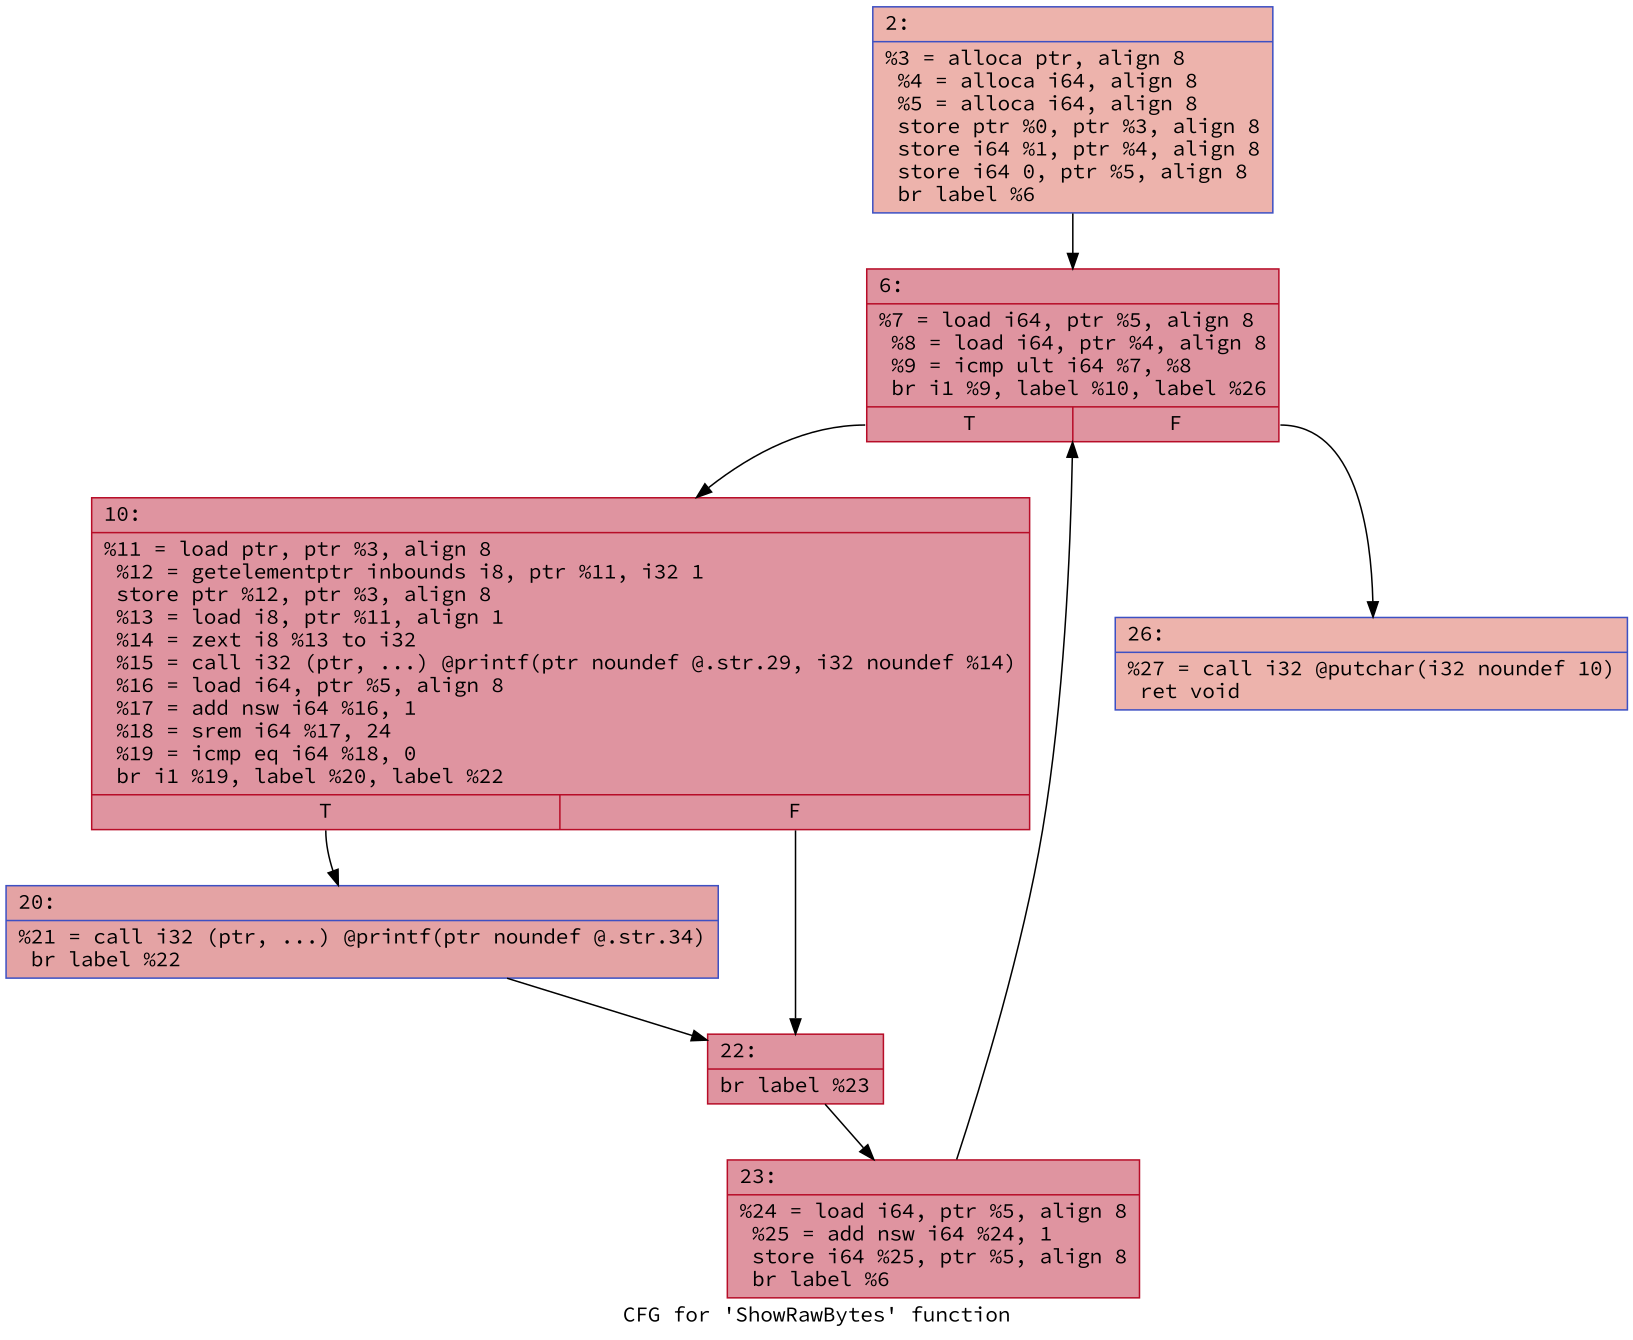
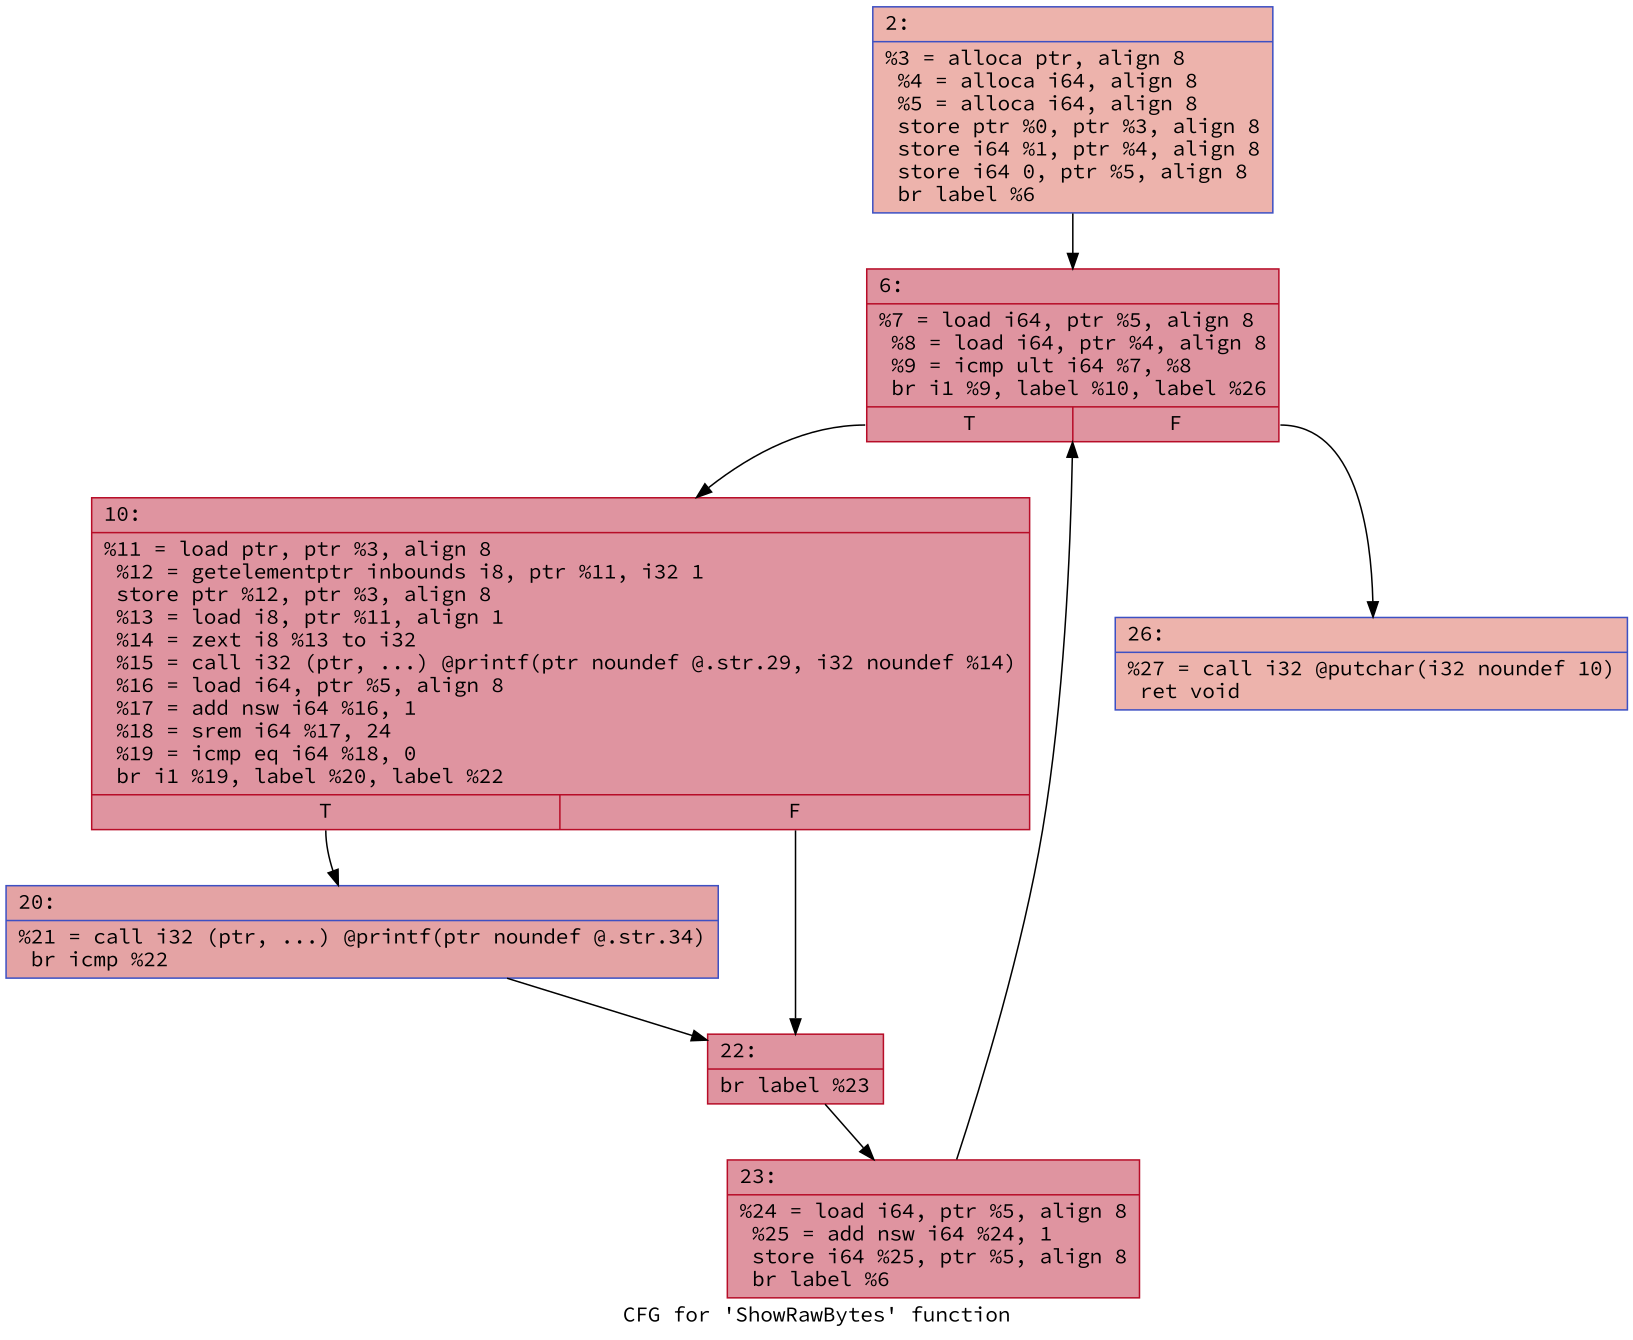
node "20:": text "br label %22" -> "br icmp %22"
